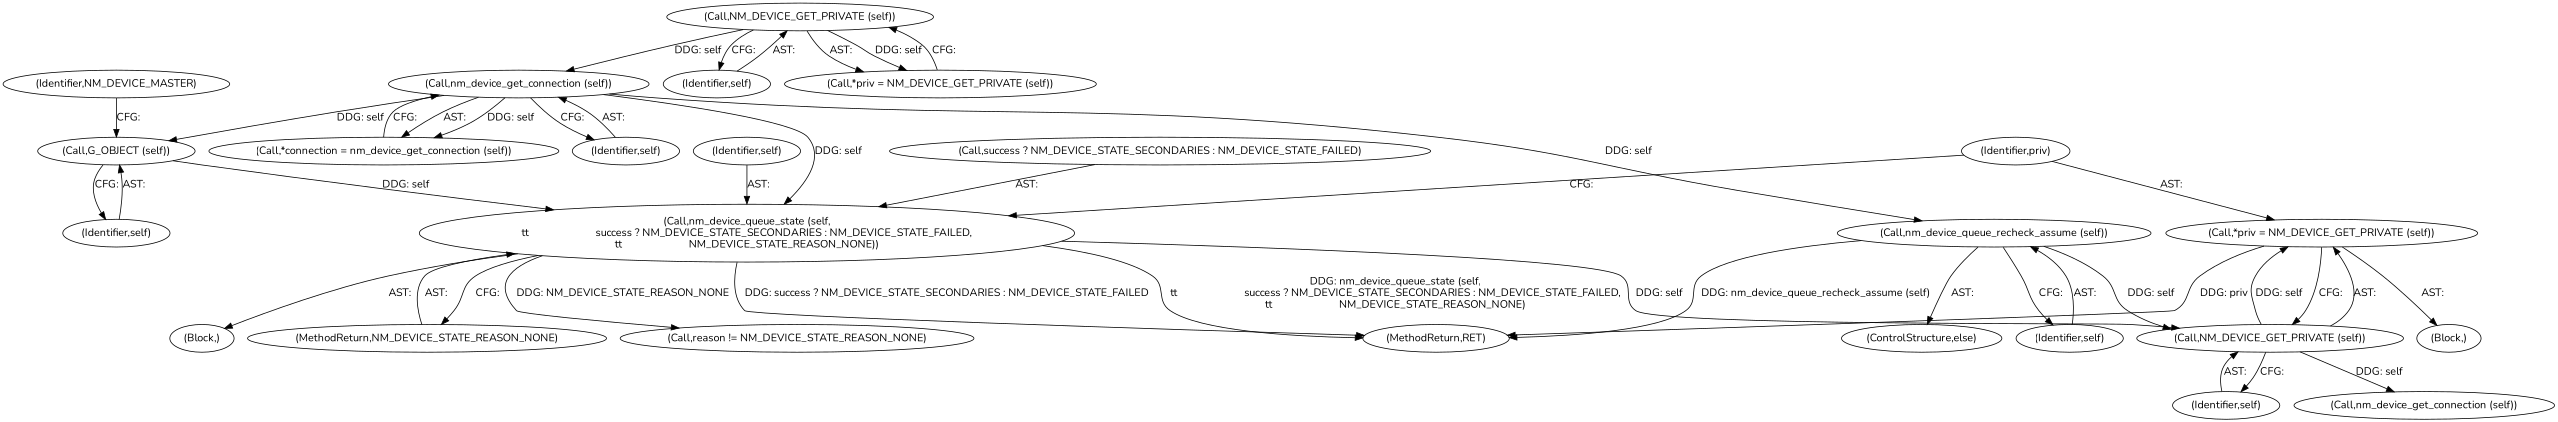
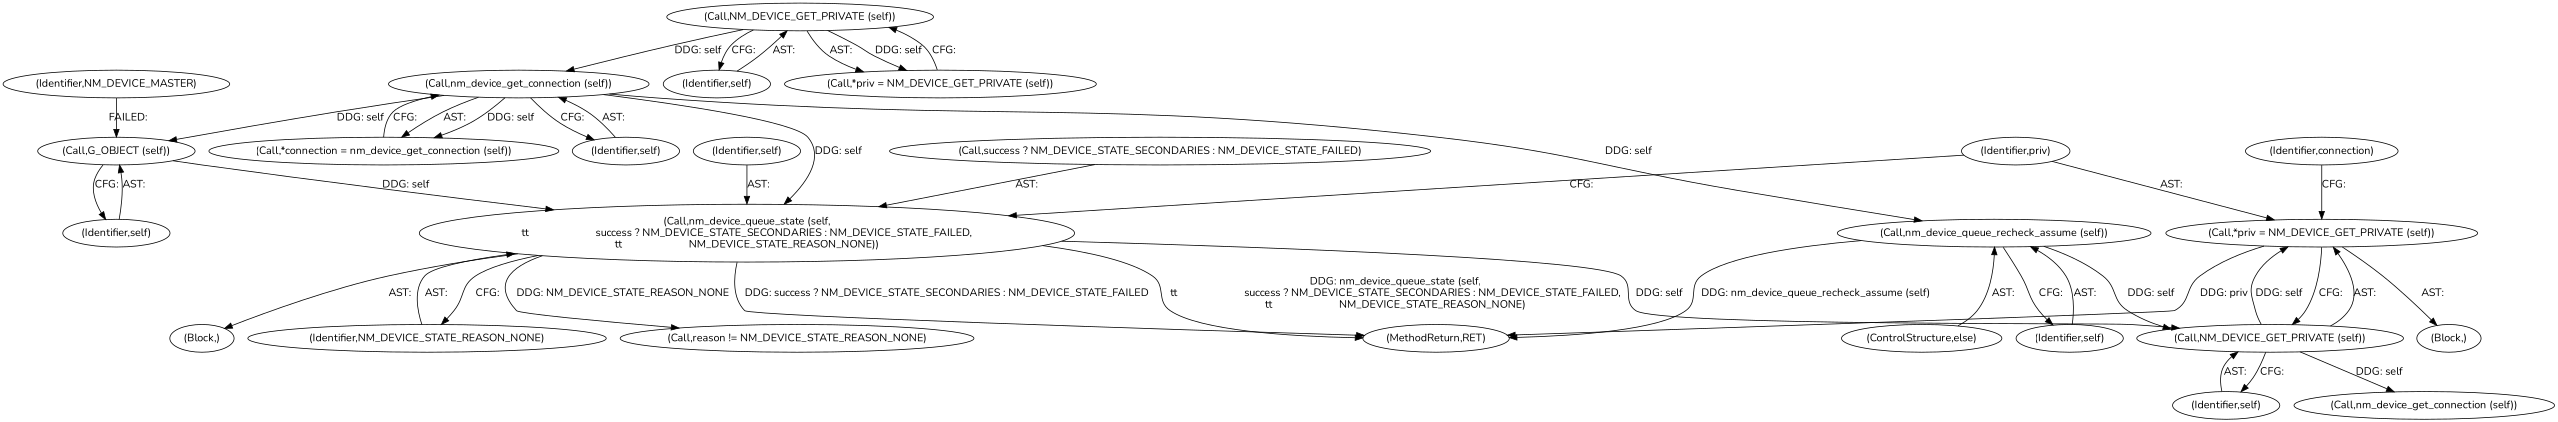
edge "(Identifier,NM_DEVICE_MASTER)" -> "(Call,G_OBJECT (self))": label "CFG: " -> "FAILED: "
node "(Identifier,connection)": added
edge "(Call,nm_device_queue_recheck_assume (self))" -> "(ControlStructure,else)": reversed
node "(MethodReturn,NM_DEVICE_STATE_REASON_NONE)": label "(MethodReturn,NM_DEVICE_STATE_REASON_NONE)" -> "(Identifier,NM_DEVICE_STATE_REASON_NONE)"
